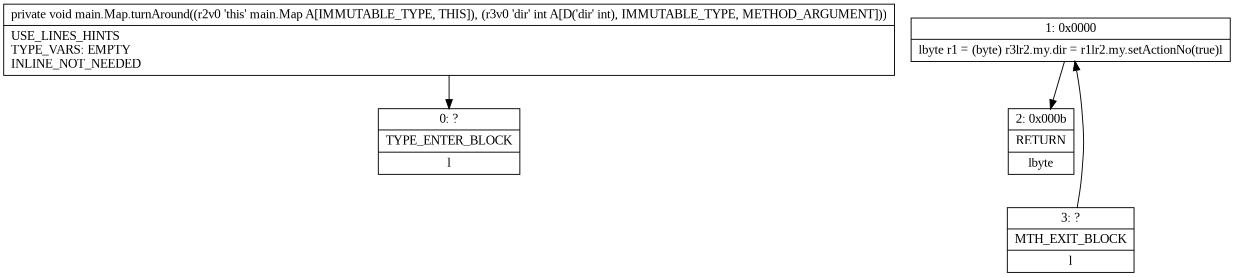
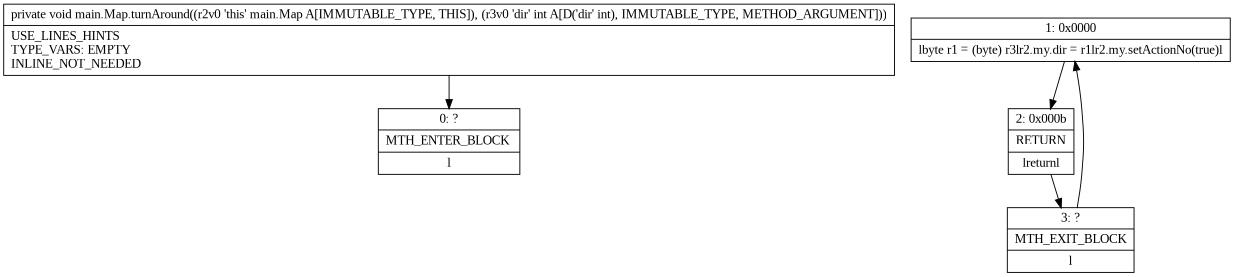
node "0: ?": text "TYPE_ENTER_BLOCK" -> "MTH_ENTER_BLOCK"
node "2: 0x000b": text "lbyte" -> "lreturnl"
edge "2: 0x000b" -> "3: ?": added
